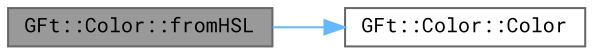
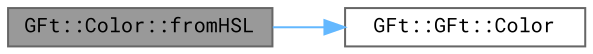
node "GFt::Color::Color": label "GFt::Color::Color" -> "GFt::GFt::Color"
